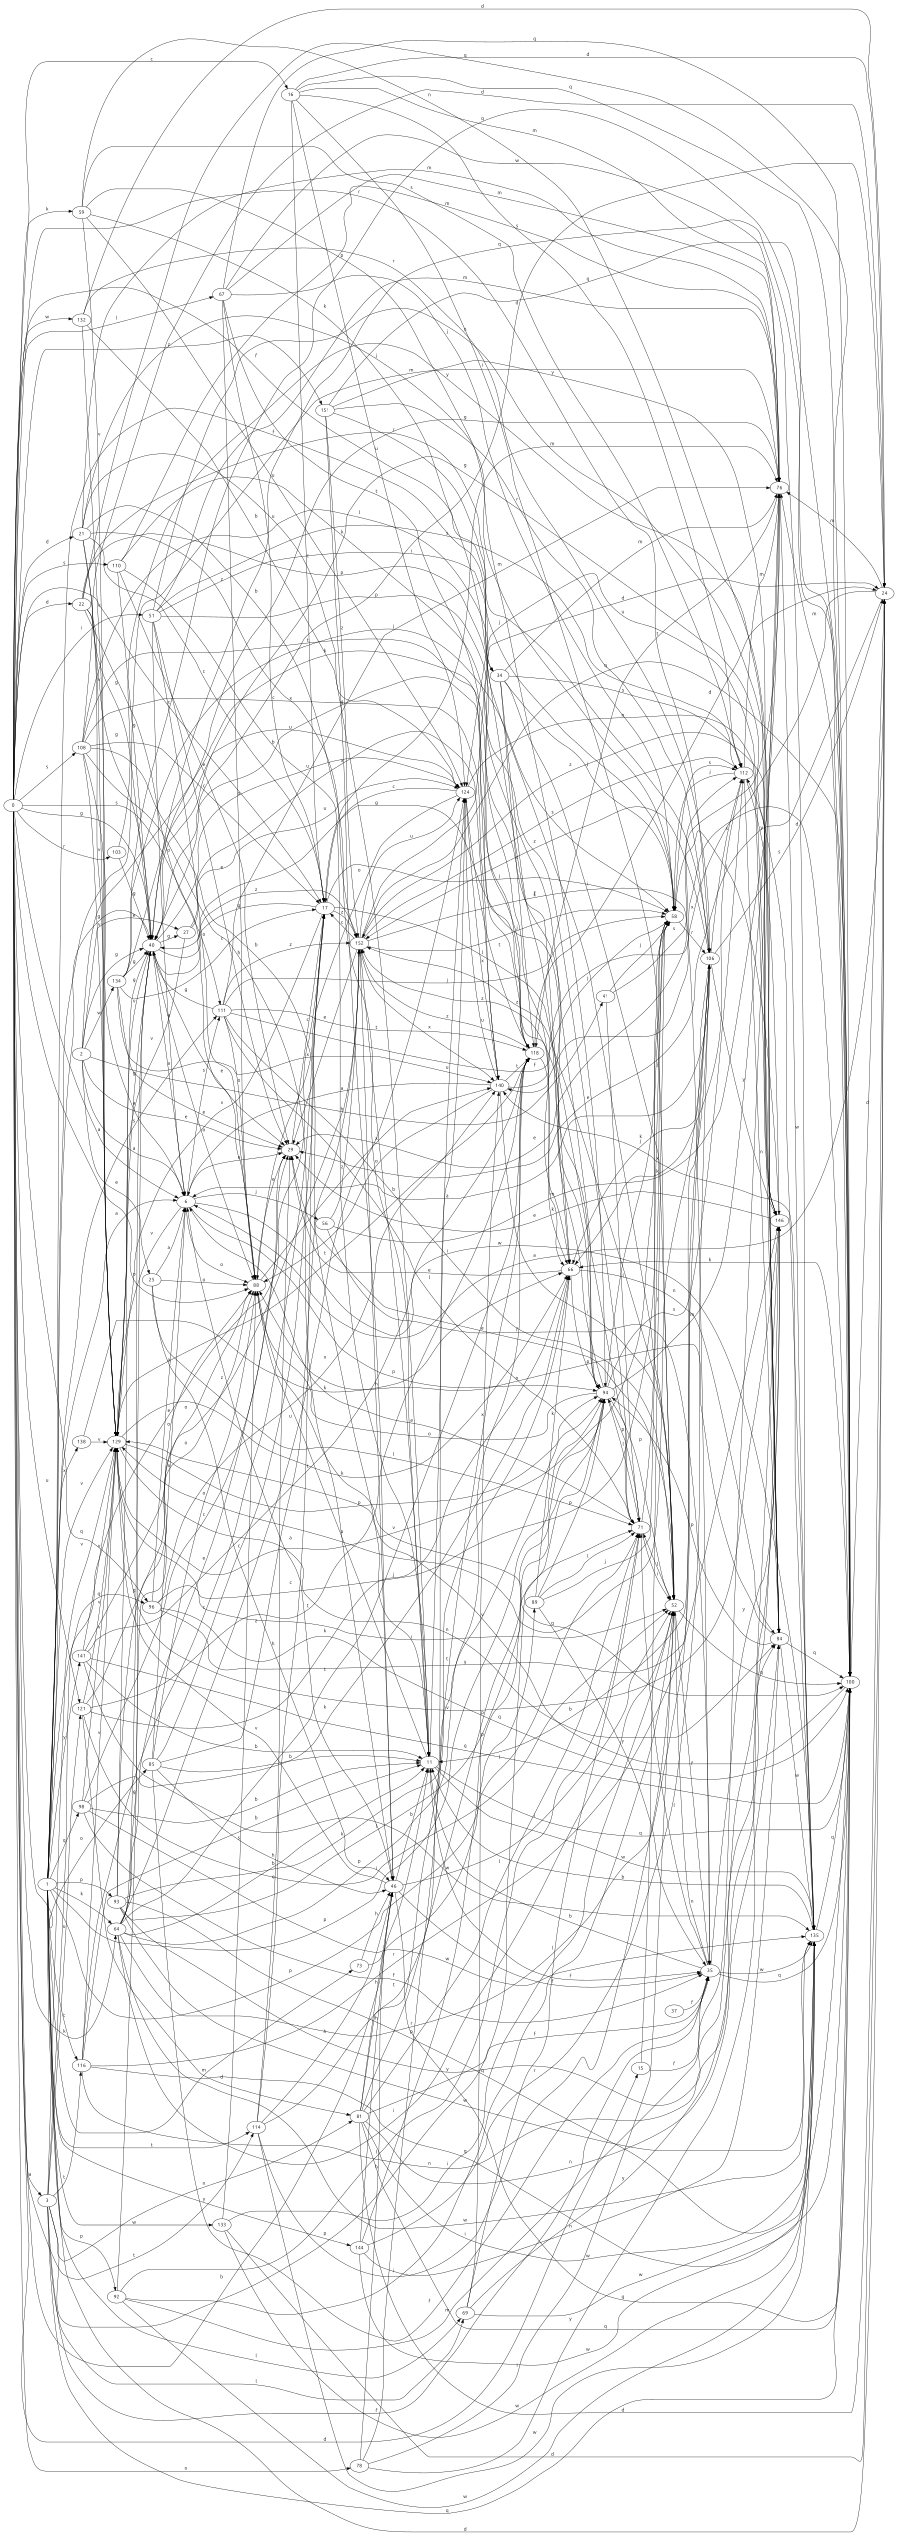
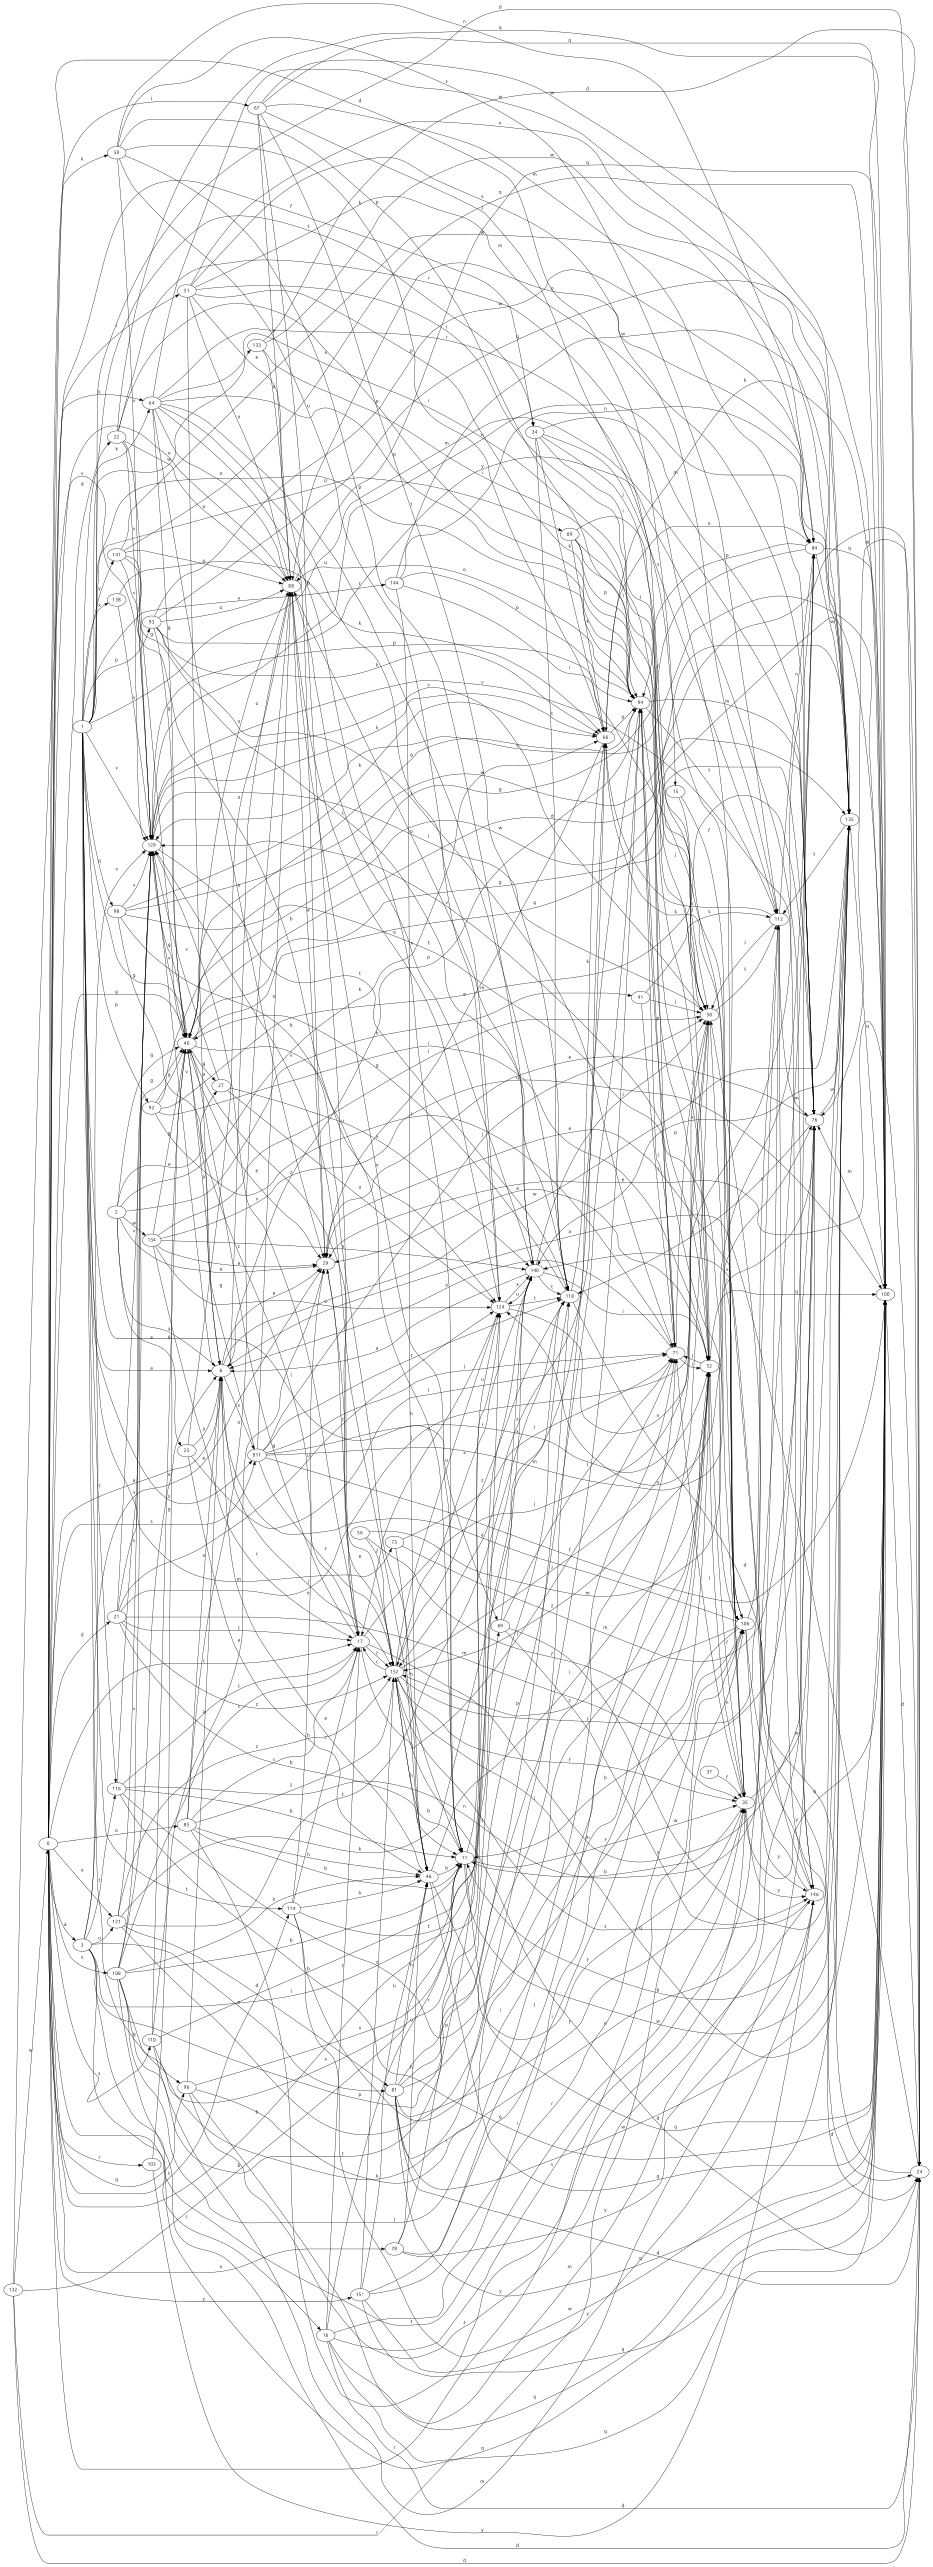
edge "0" -> "132": reversed
edge "59" -> "140": added, label "x"
node "111": label "111" -> "811"
edge "6" -> "56": now "6" -> "152"
edge "73" -> "76": added, label "m"
edge "133" -> "88": label "s" -> "o"
